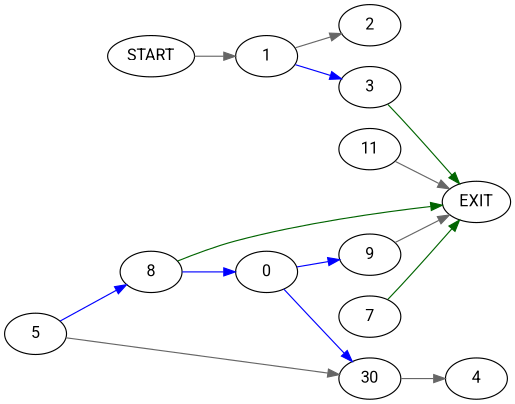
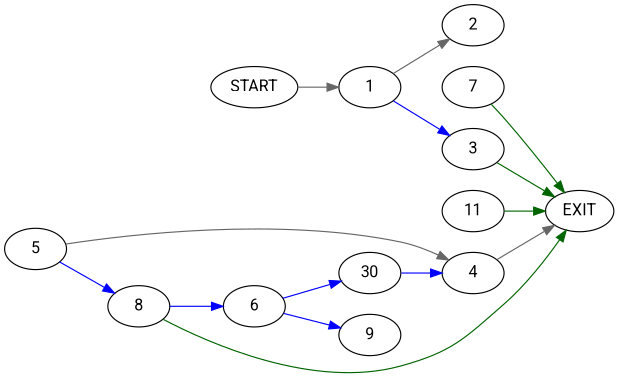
edge "11" -> "EXIT": color gray40 -> darkgreen
edge "9" -> "EXIT": now "4" -> "EXIT"
node "0": label "0" -> "6"
edge "5" -> "30": now "5" -> "4"
edge "30" -> "4": color gray40 -> blue
